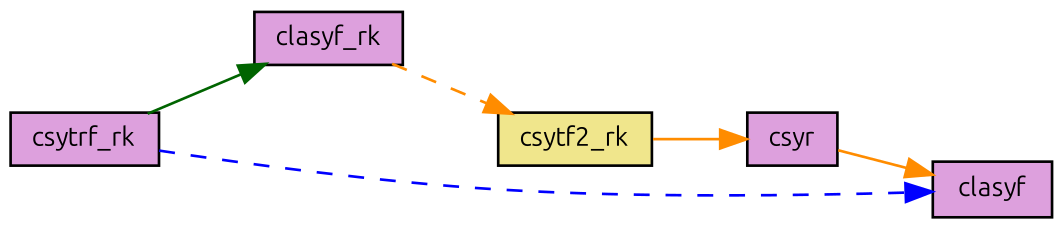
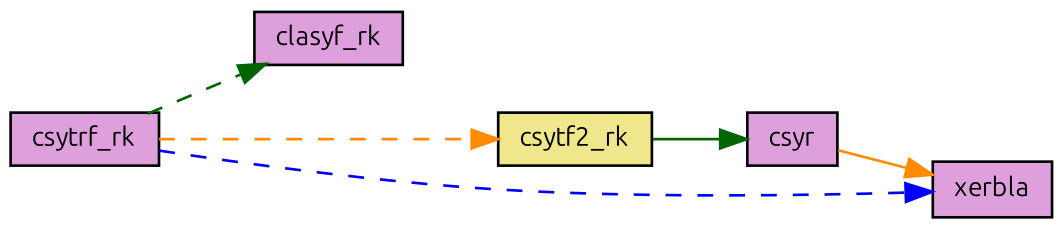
edge "clasyf_rk" -> "csytf2_rk": now "csytrf_rk" -> "csytf2_rk"
edge "csytrf_rk" -> "clasyf_rk": style solid -> dashed
edge "csytf2_rk" -> "csyr": color darkorange -> darkgreen
node "clasyf": label "clasyf" -> "xerbla"
